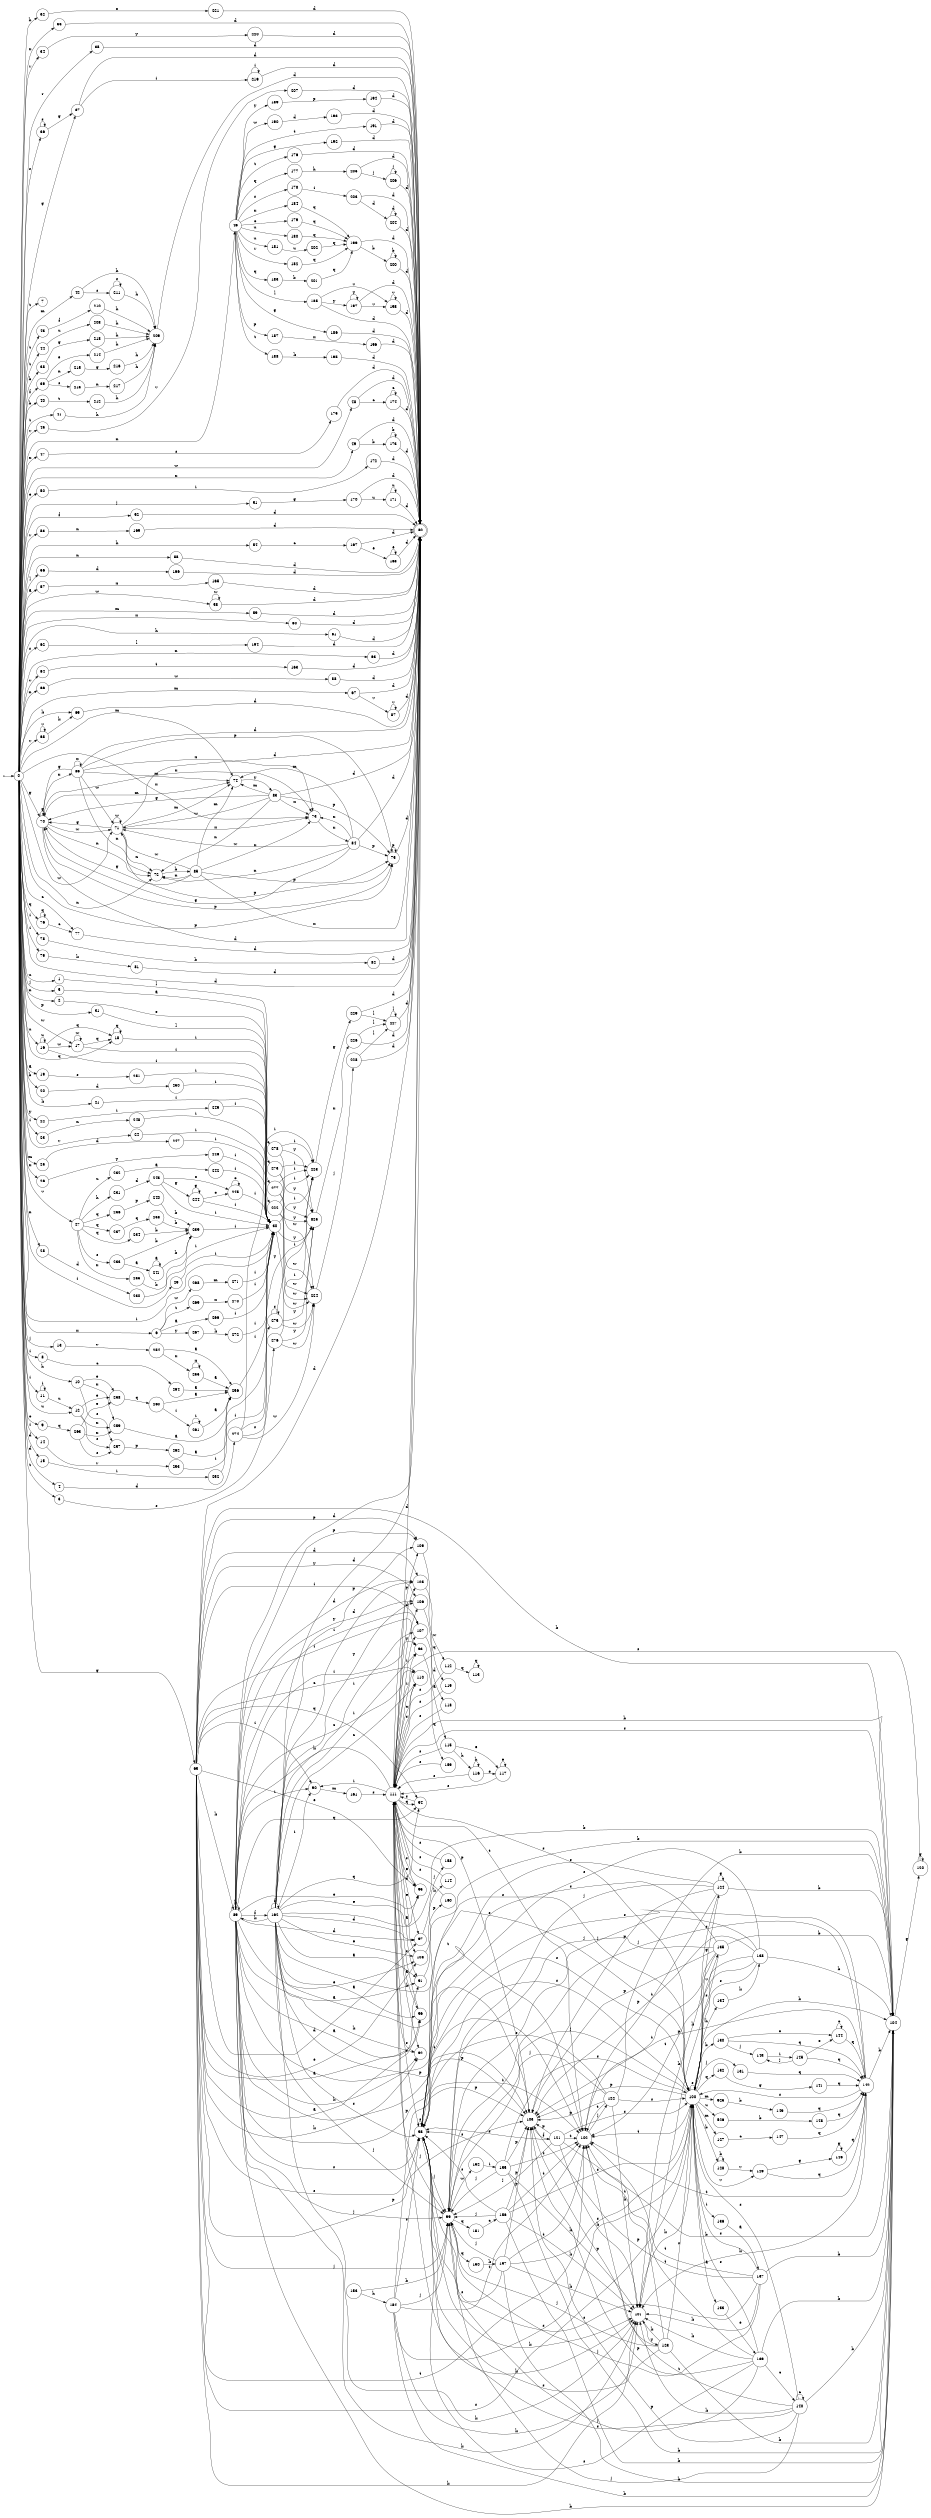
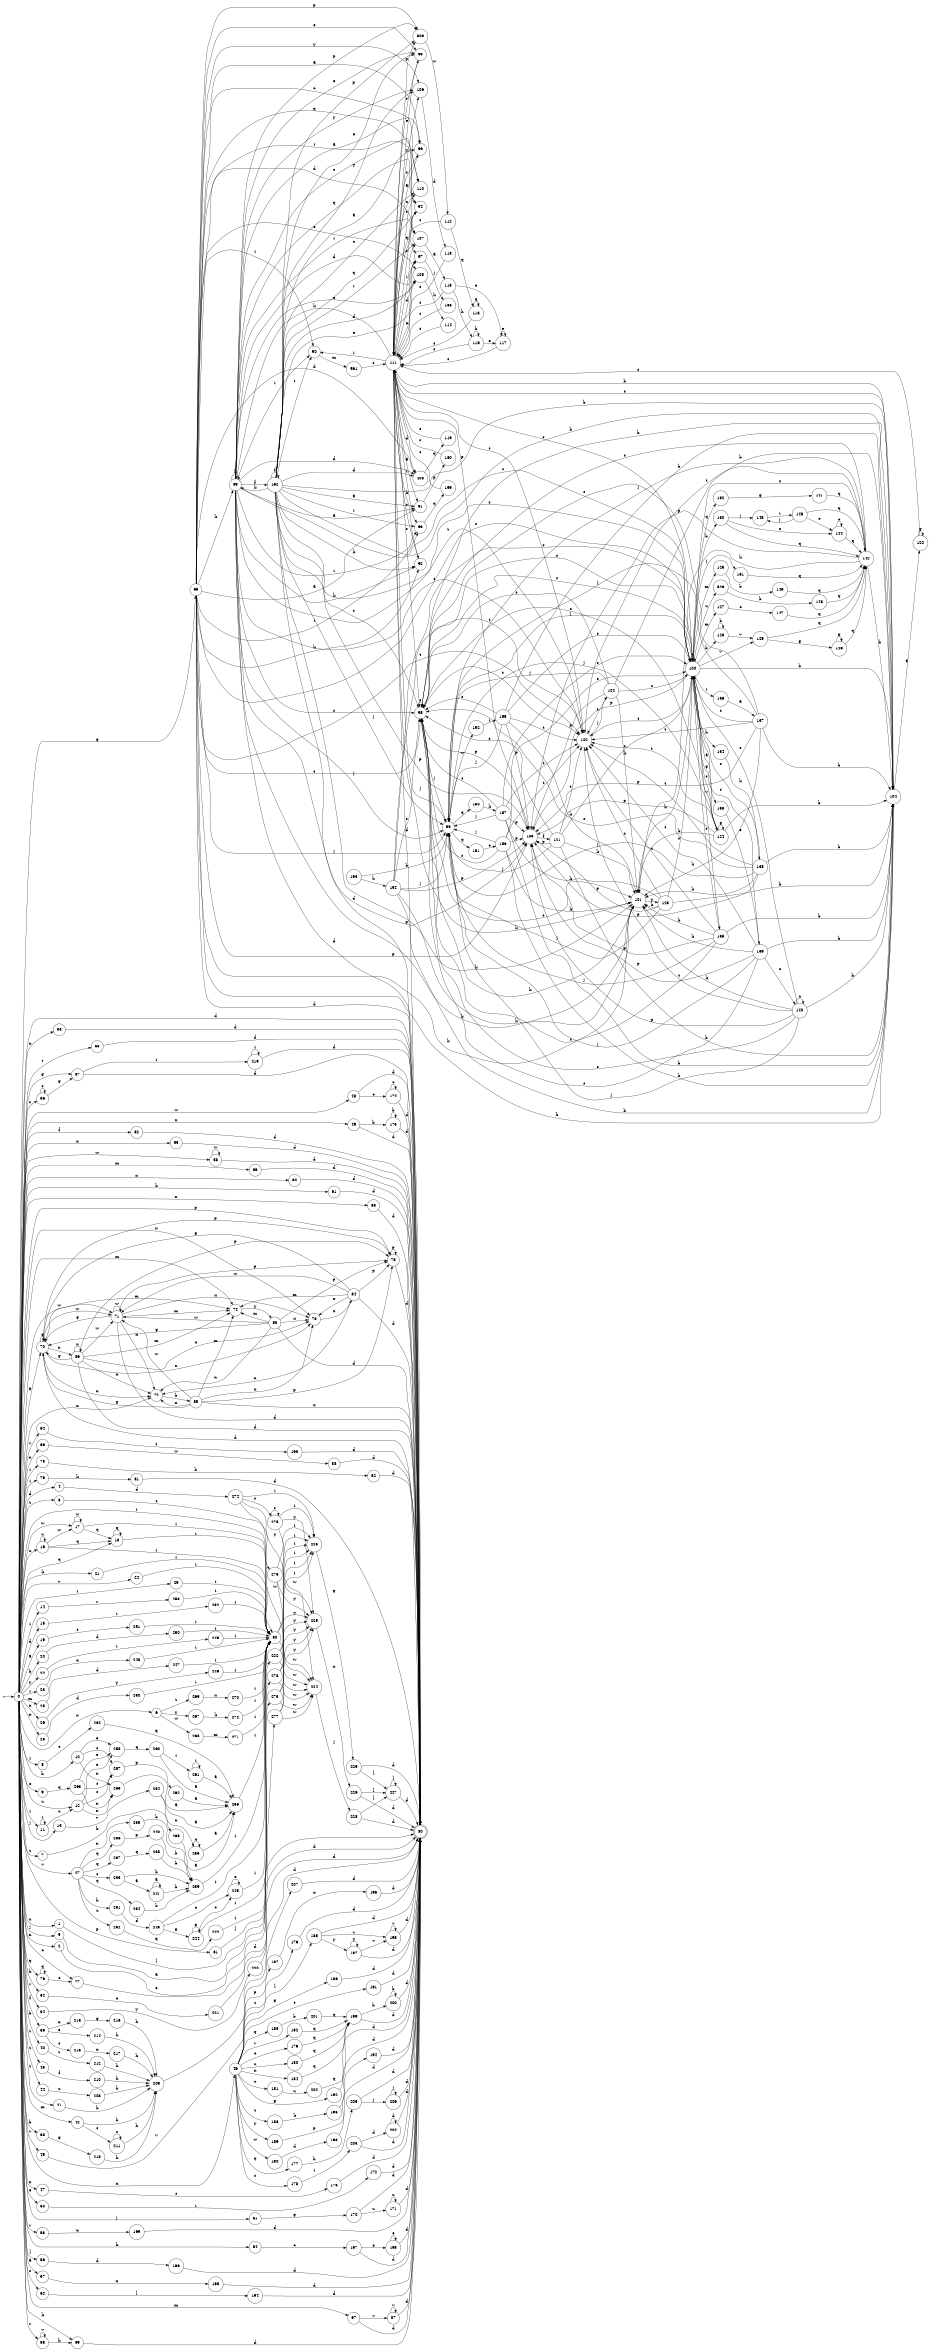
edge "113" -> "111": added, label "s"
edge "124" -> "101": added, label "k"
node "825": label "825" -> "225"
node "266": removed
node "109": label "109" -> "509"
node "105": label "105" -> "405"
node "161": label "161" -> "561"
node "265": added
node "925": label "925" -> "125"
